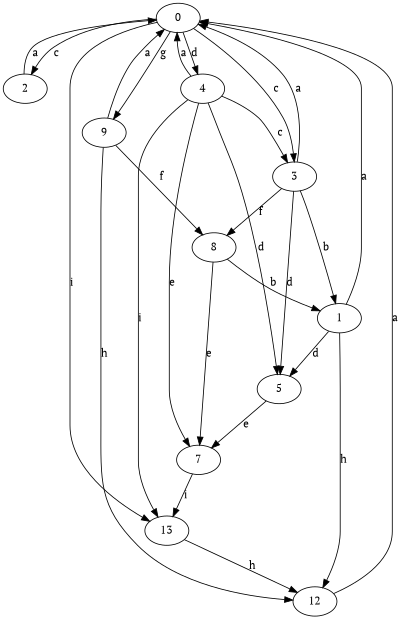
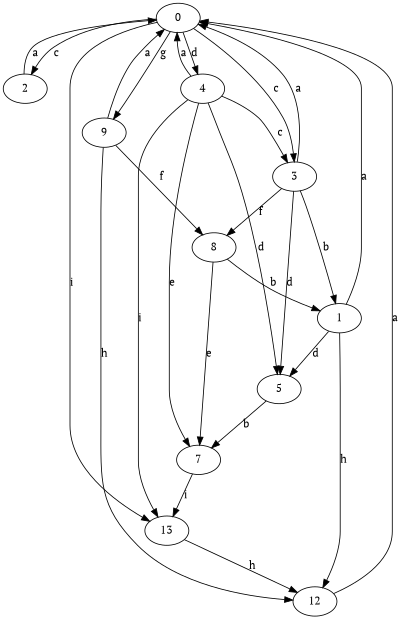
edge "5" -> "7": label "e" -> "b"
